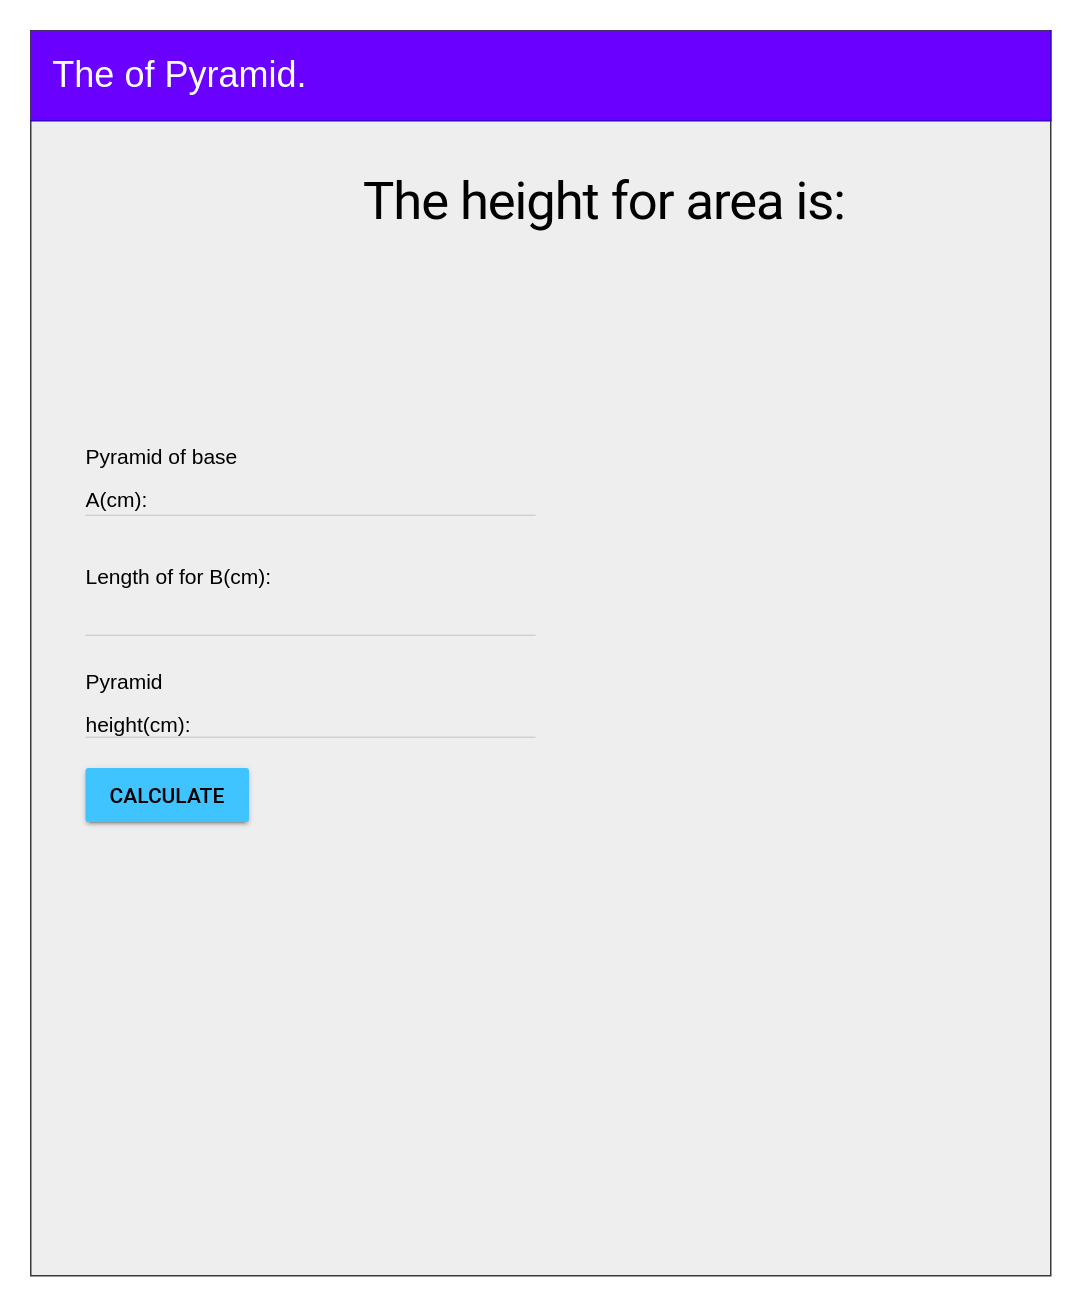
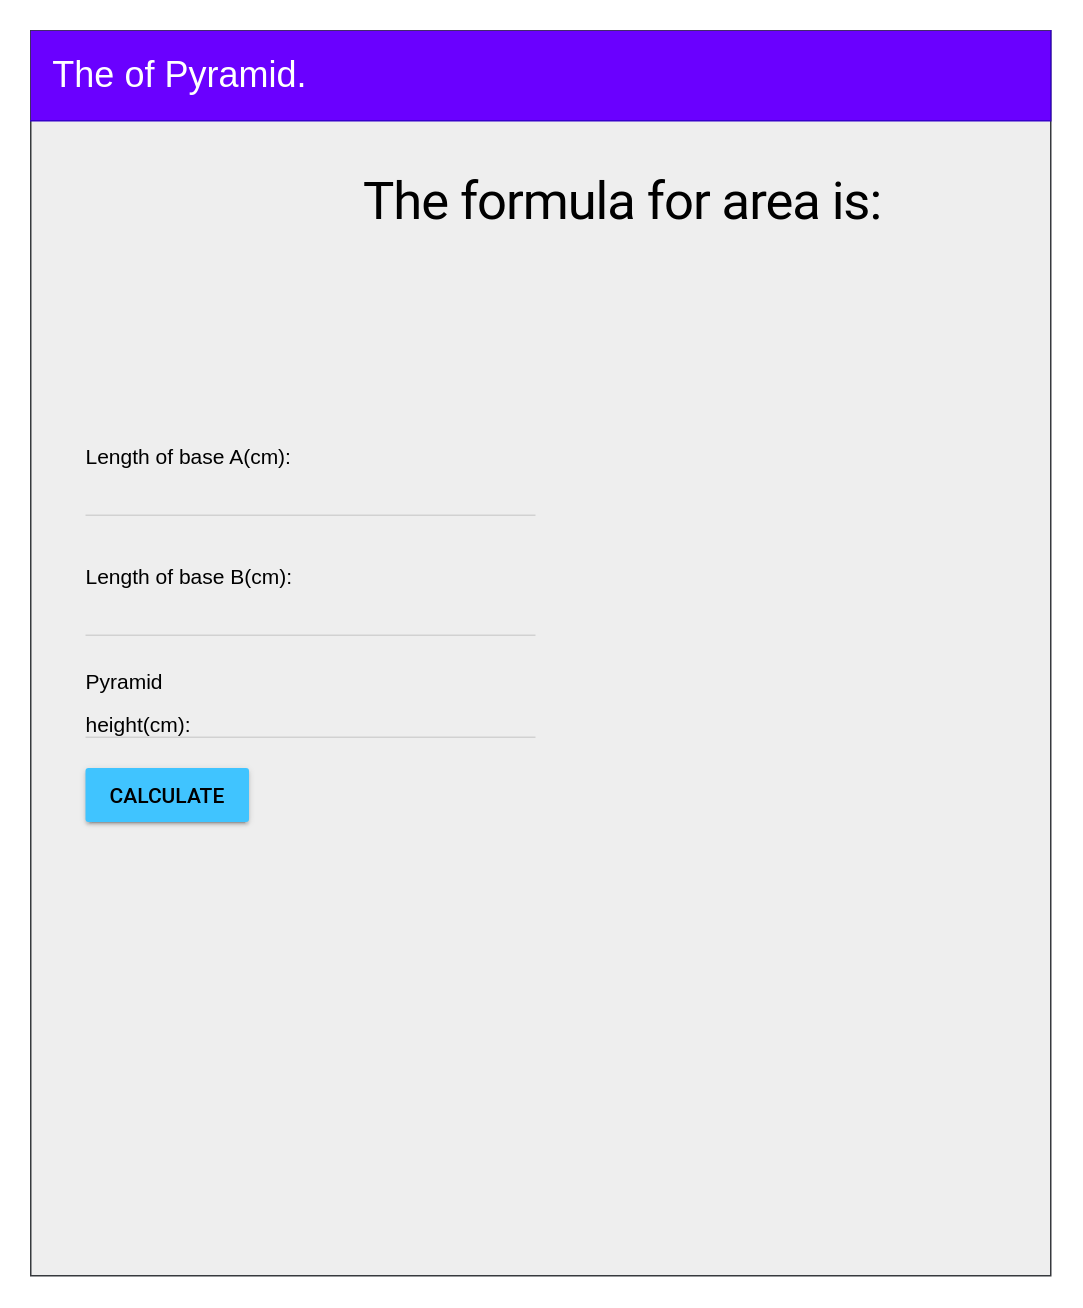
node "The height for area is:": label "The height for area is:" -> "The formula for area is:"
node "Pyramid of base A(cm):": label "Pyramid of base A(cm):" -> "Length of base A(cm):"
node "Length of for B(cm):": label "Length of for B(cm):" -> "Length of base B(cm):"
